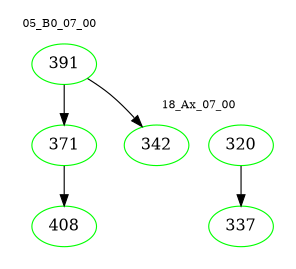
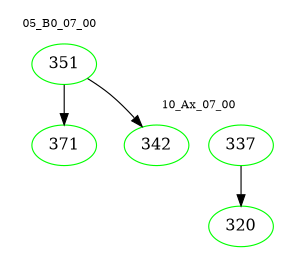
node "391": label "391" -> "351"
cluster "18_Ax_07_00": label "18_Ax_07_00" -> "10_Ax_07_00"
edge "320" -> "337": reversed
node "408": removed
